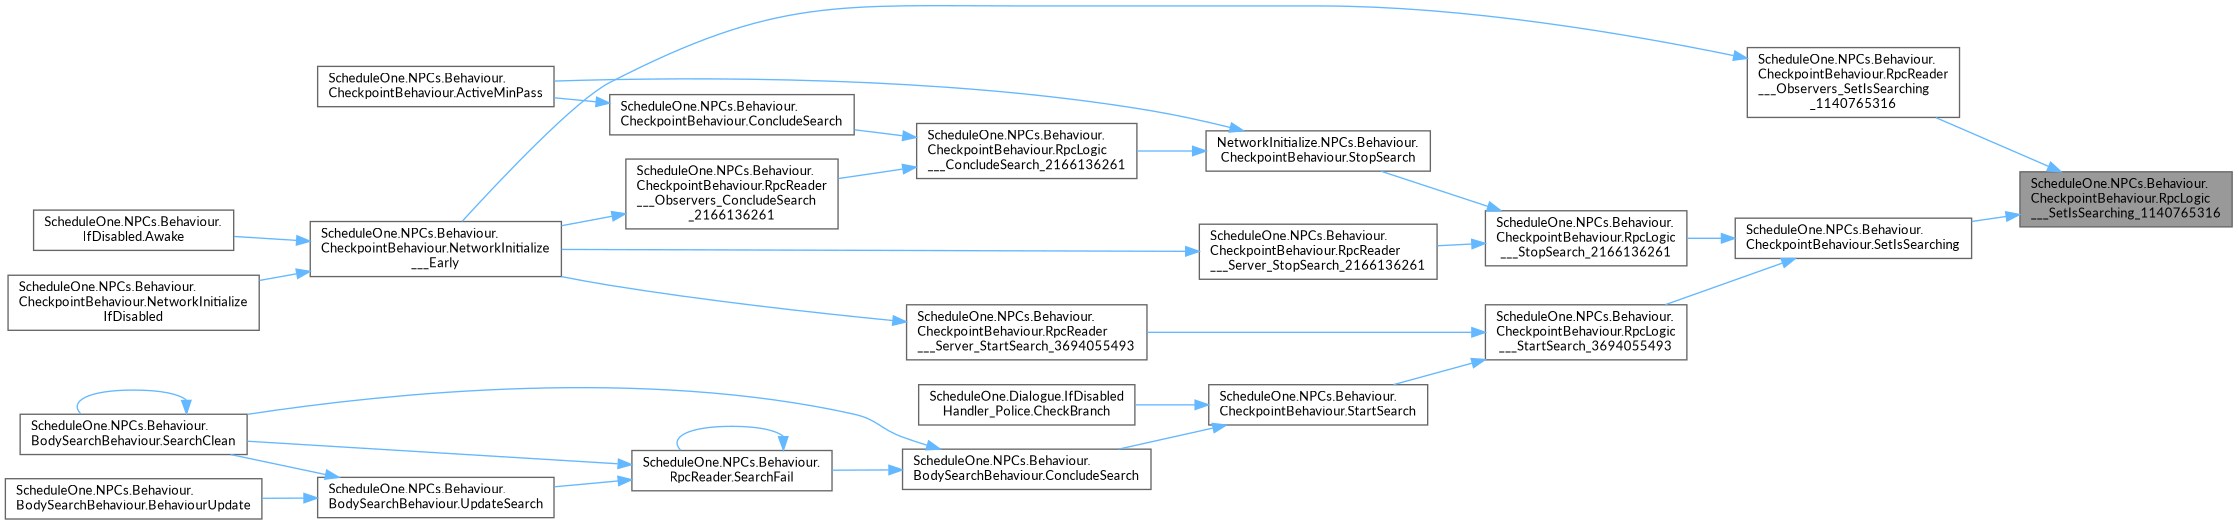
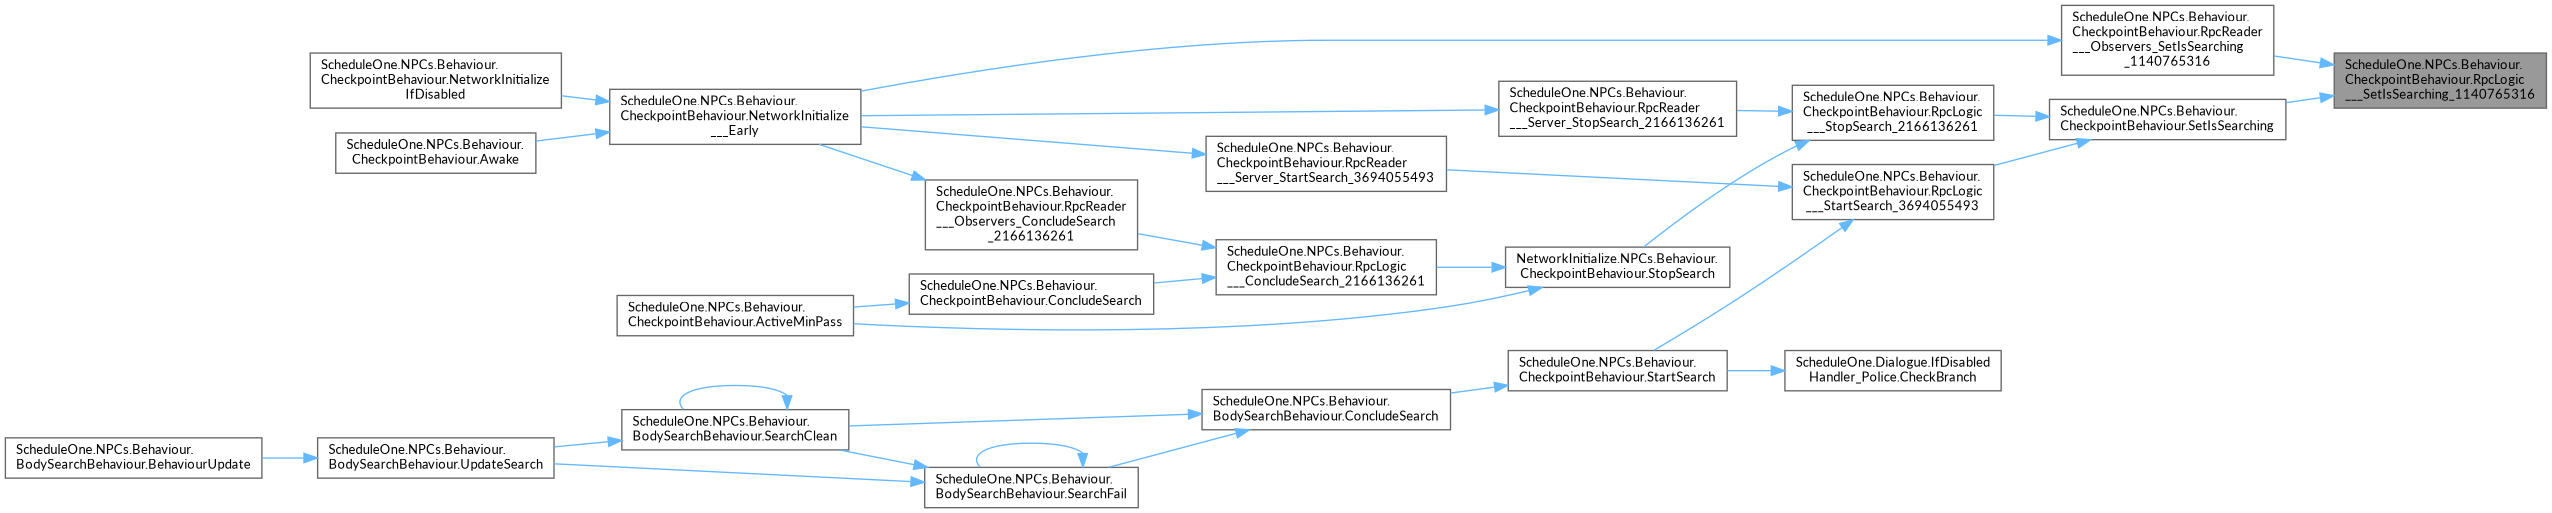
node "ScheduleOne.NPCs.Behaviour. IfDisabled.Awake": label "ScheduleOne.NPCs.Behaviour. IfDisabled.Awake" -> "ScheduleOne.NPCs.Behaviour. CheckpointBehaviour.Awake"
edge "ScheduleOne.Dialogue.IfDisabled Handler_Police.CheckBranch" -> "ScheduleOne.NPCs.Behaviour. CheckpointBehaviour.StartSearch": reversed
edge "ScheduleOne.NPCs.Behaviour. BodySearchBehaviour.SearchClean" -> "ScheduleOne.NPCs.Behaviour. BodySearchBehaviour.UpdateSearch": reversed
node "ScheduleOne.NPCs.Behaviour. RpcReader.SearchFail": label "ScheduleOne.NPCs.Behaviour. RpcReader.SearchFail" -> "ScheduleOne.NPCs.Behaviour. BodySearchBehaviour.SearchFail"
